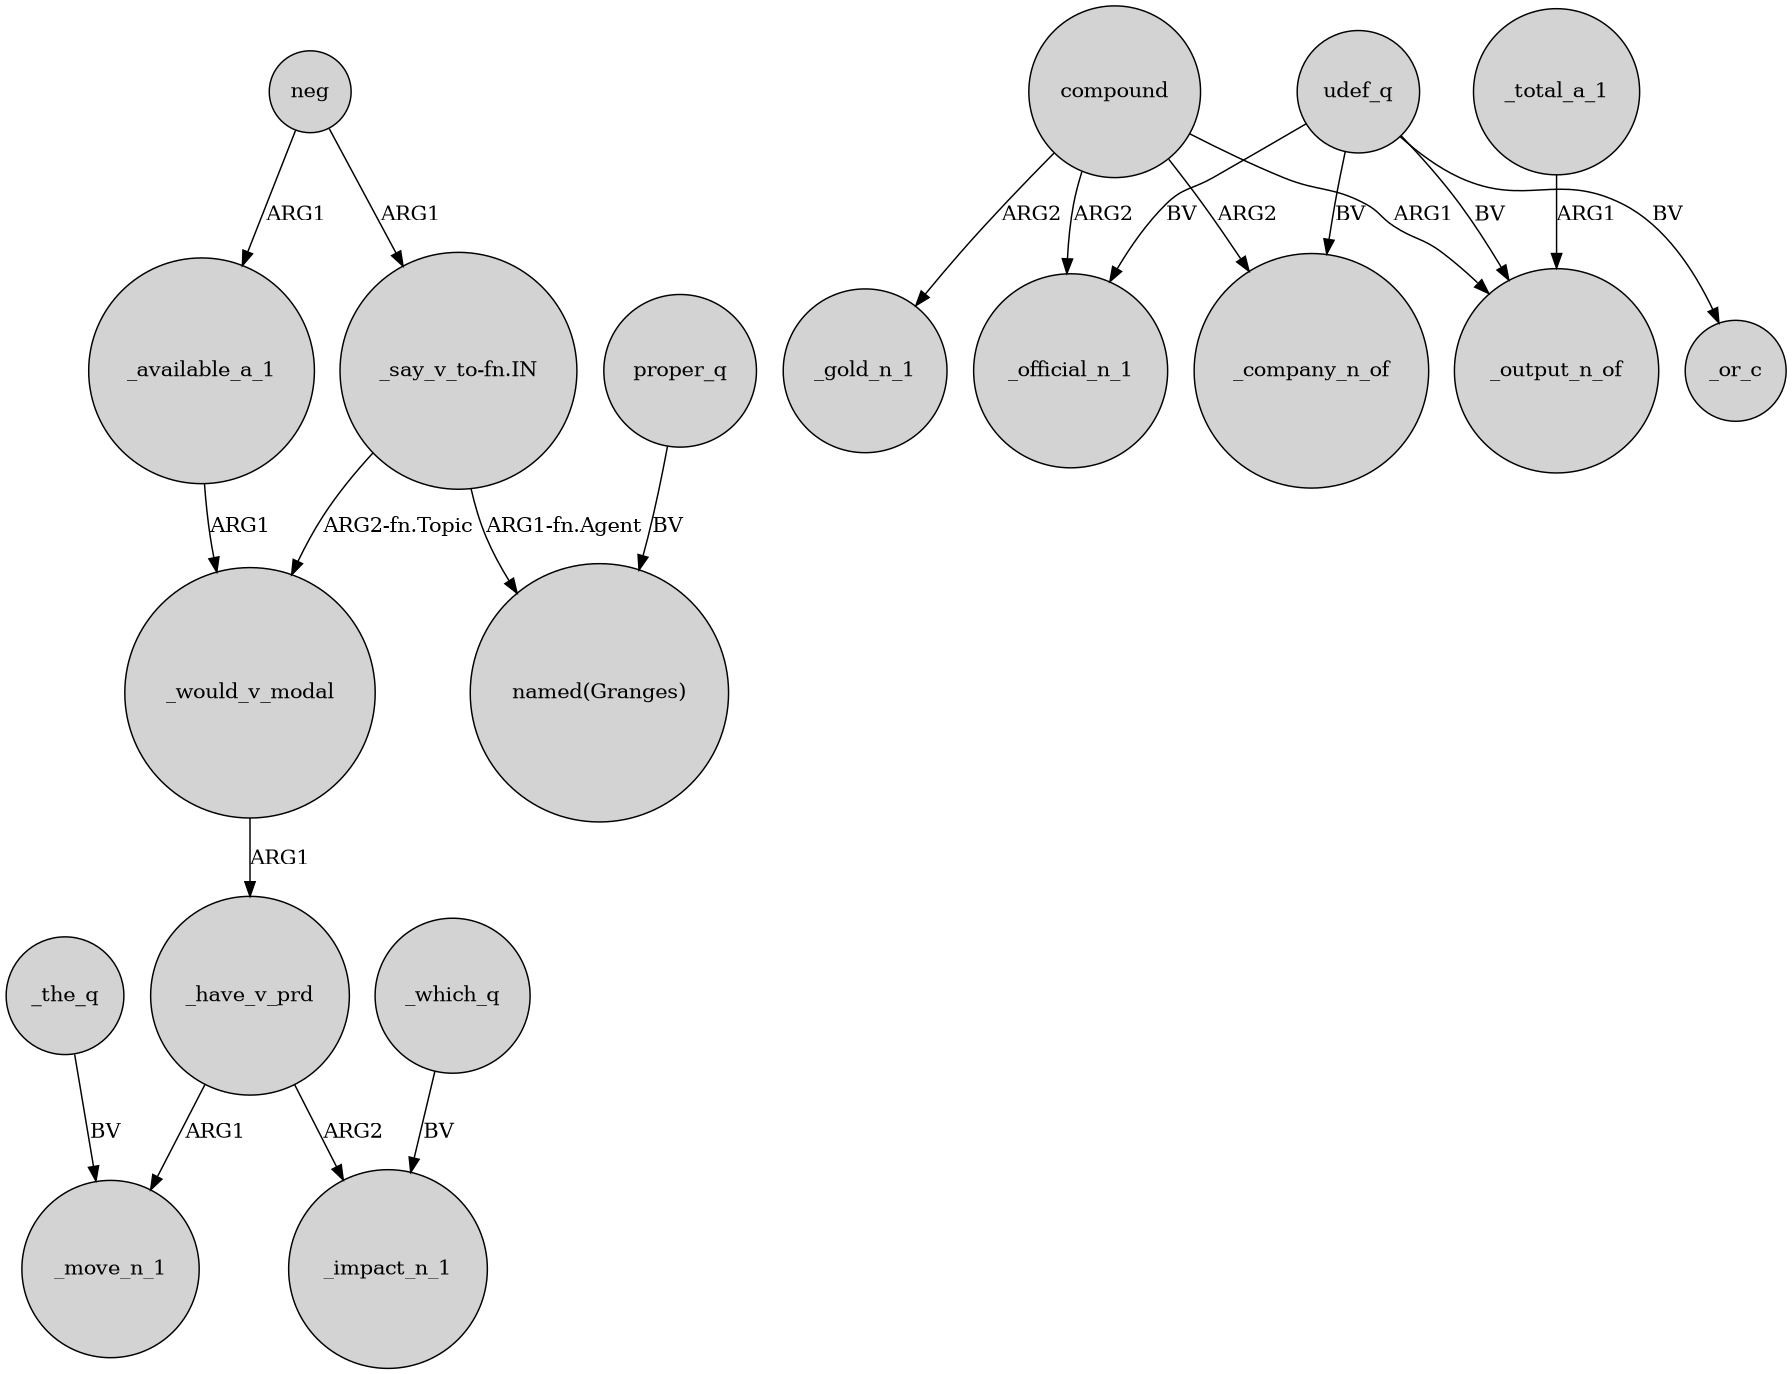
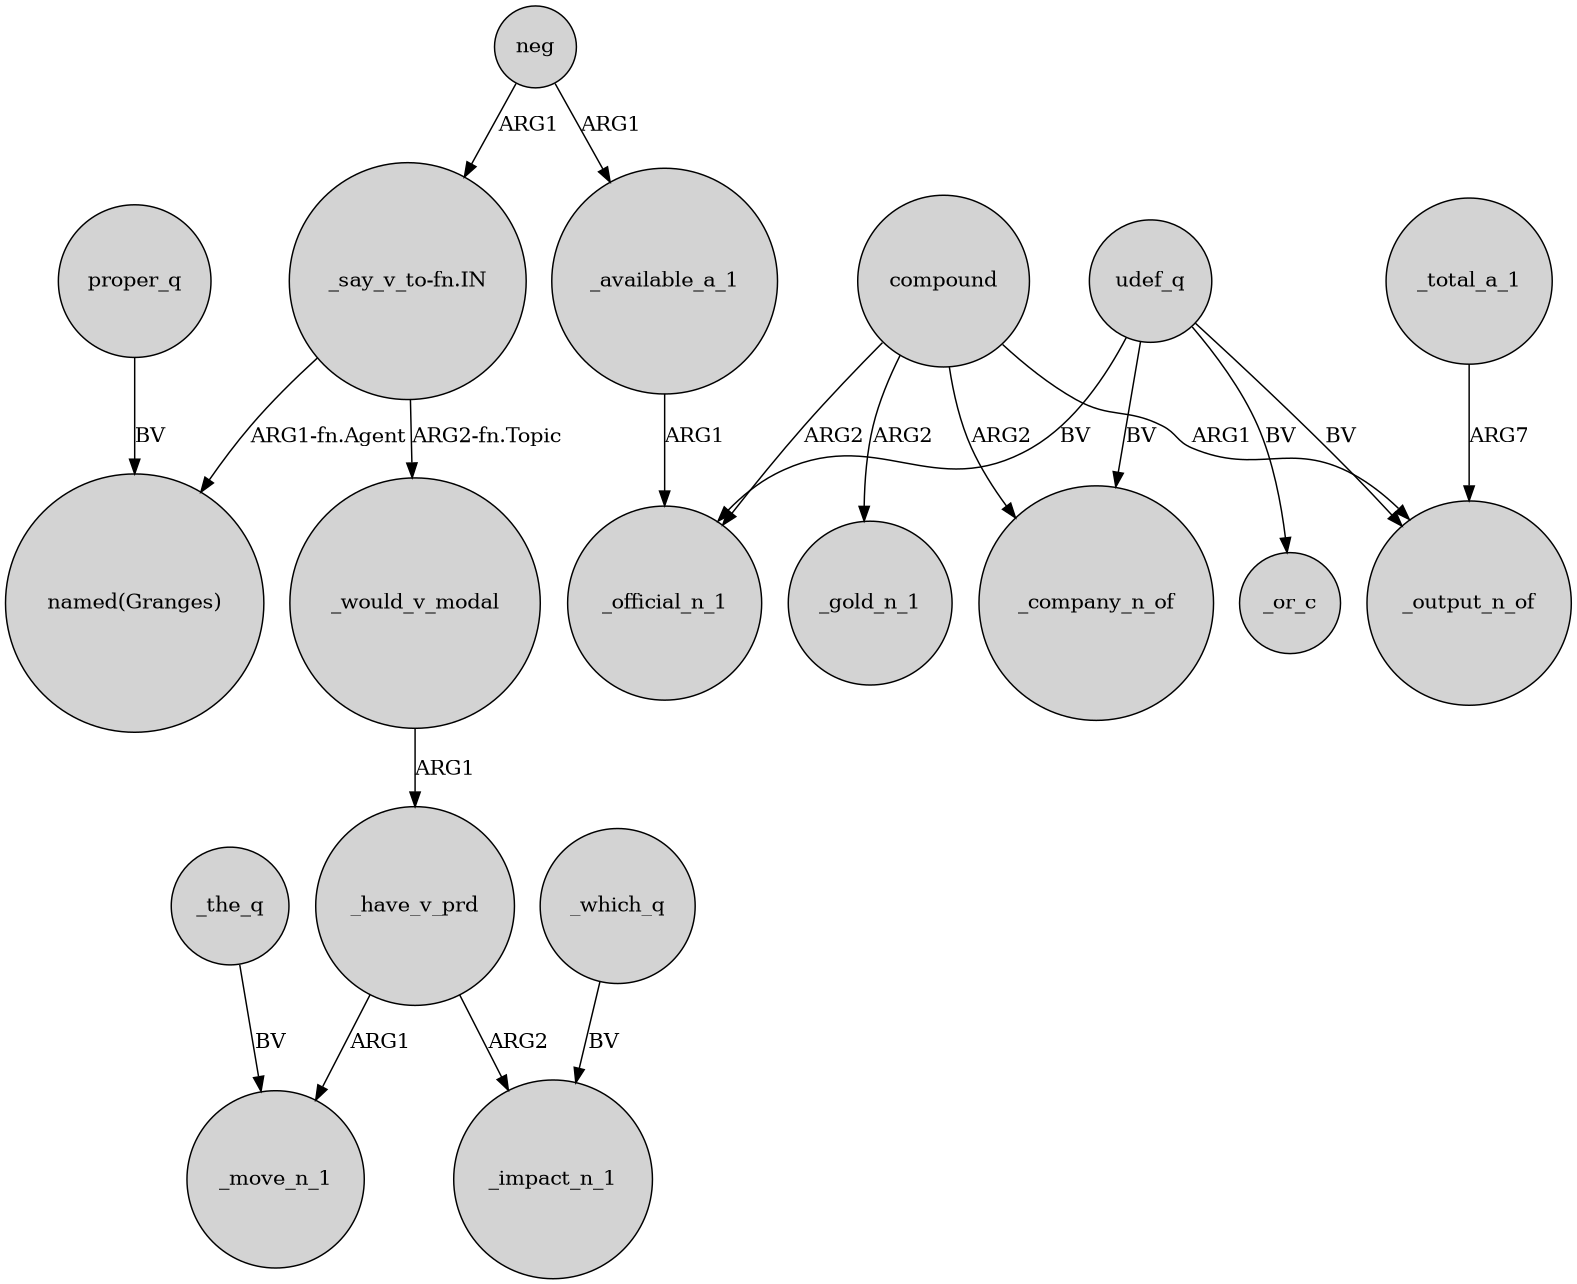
edge "_total_a_1" -> "_output_n_of": label "ARG1" -> "ARG7"
edge "_available_a_1" -> "_would_v_modal": now "_available_a_1" -> "_official_n_1"
